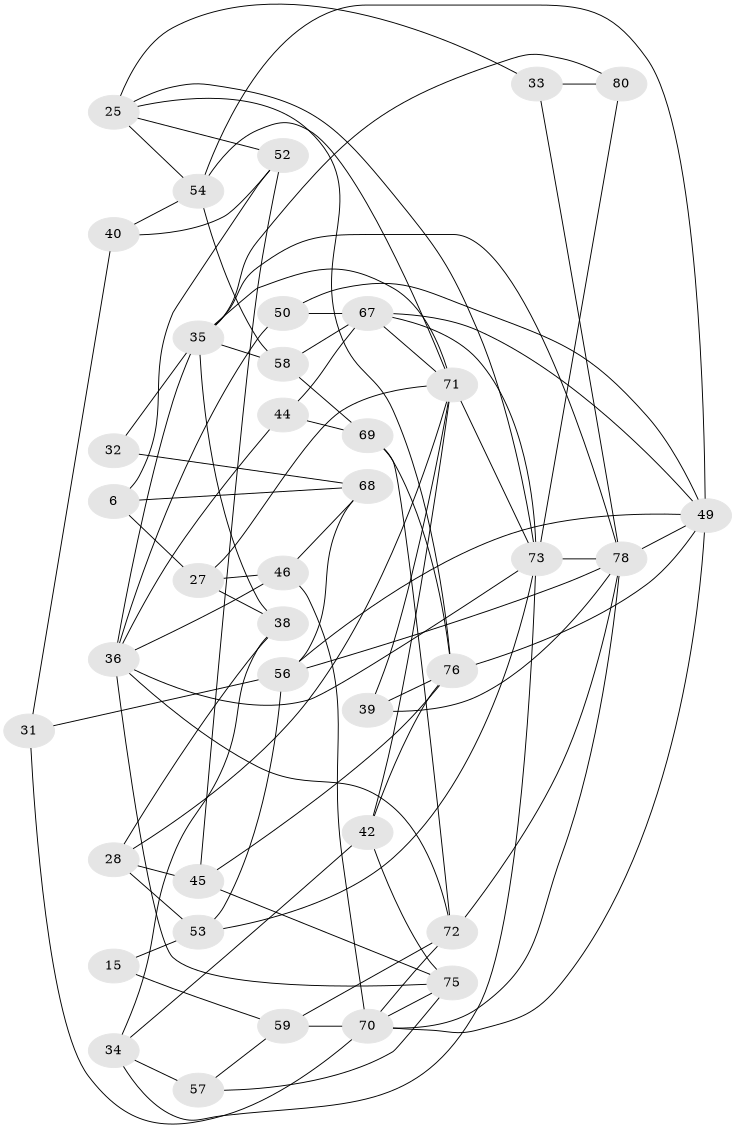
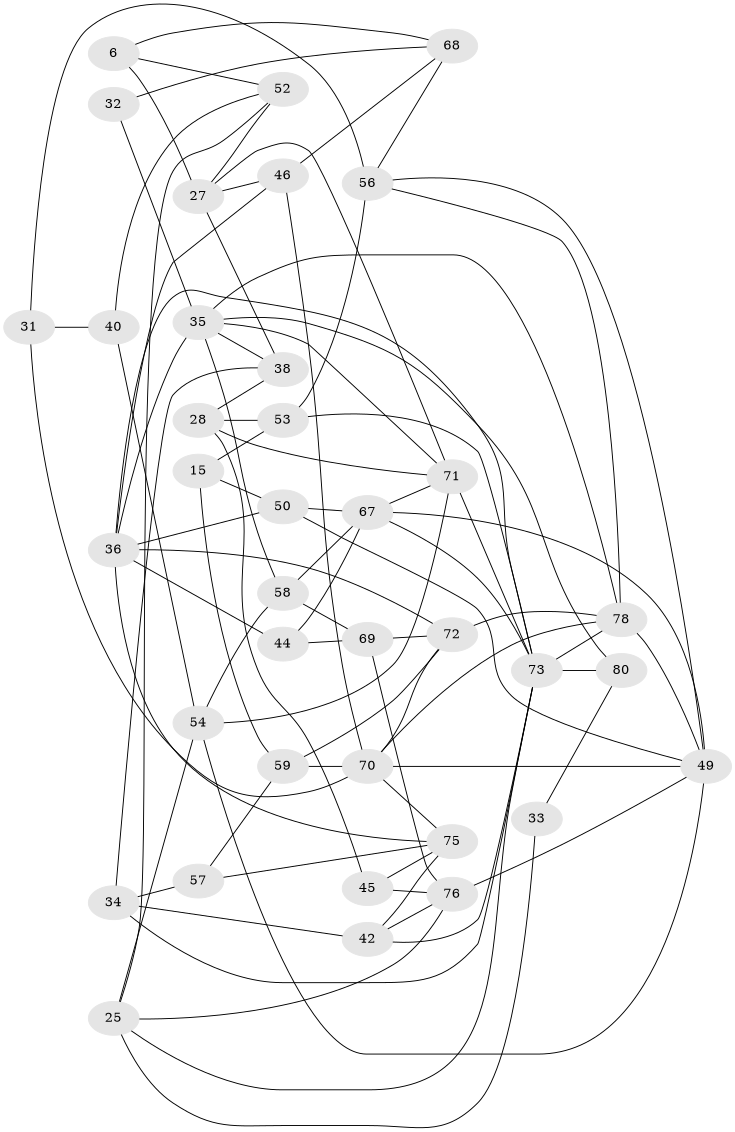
edge "33" -- "78": removed
edge "15" -- "50": added
edge "52" -- "45": now "52" -- "27"
edge "71" -- "42": now "73" -- "42"
node "39": removed
